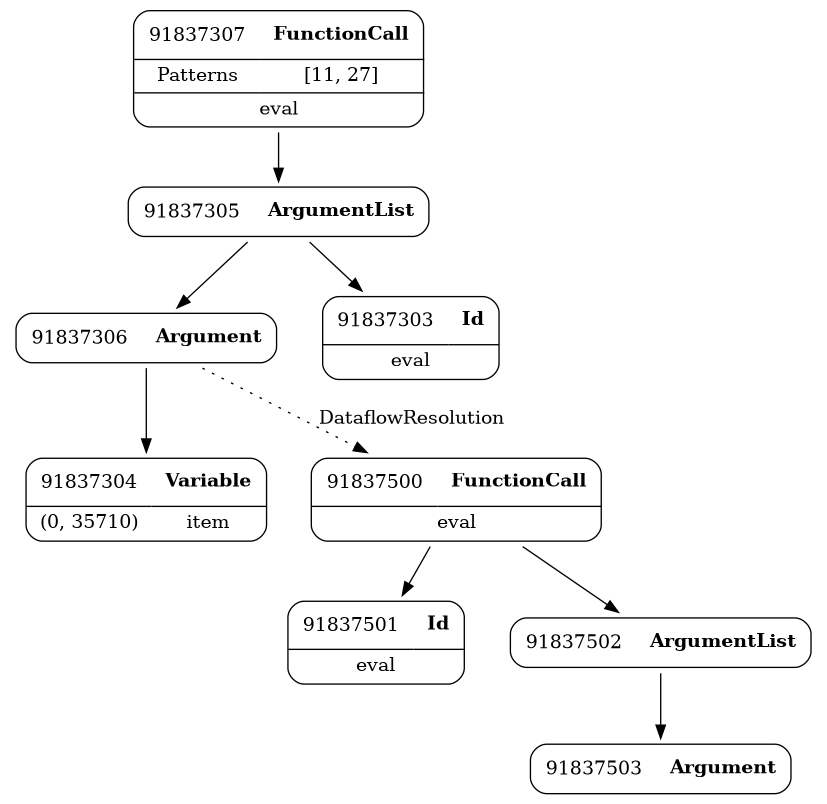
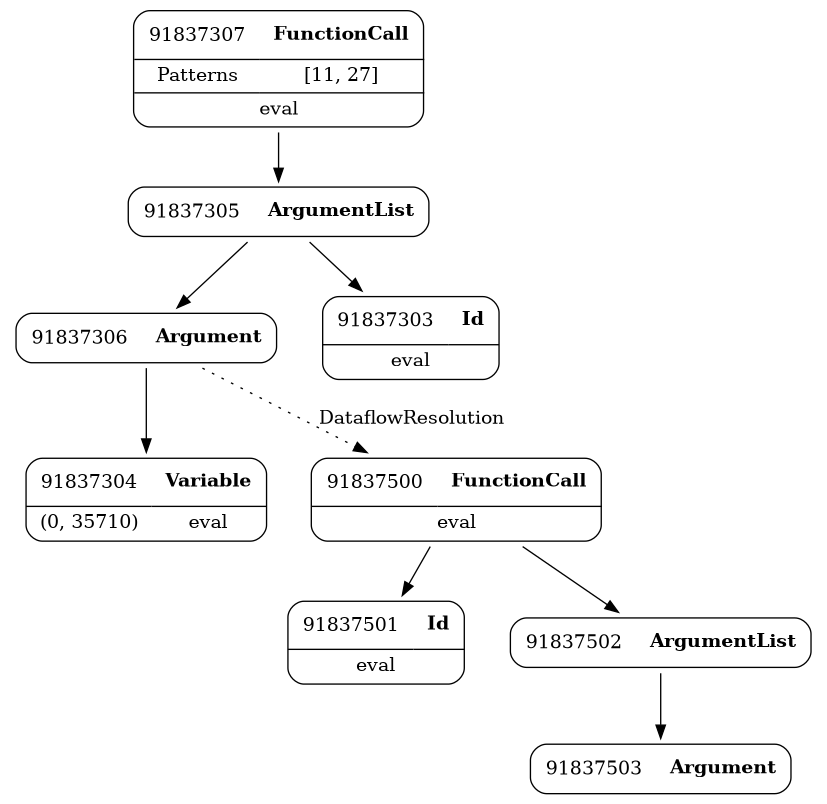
node "91837304": text "item" -> "eval"
